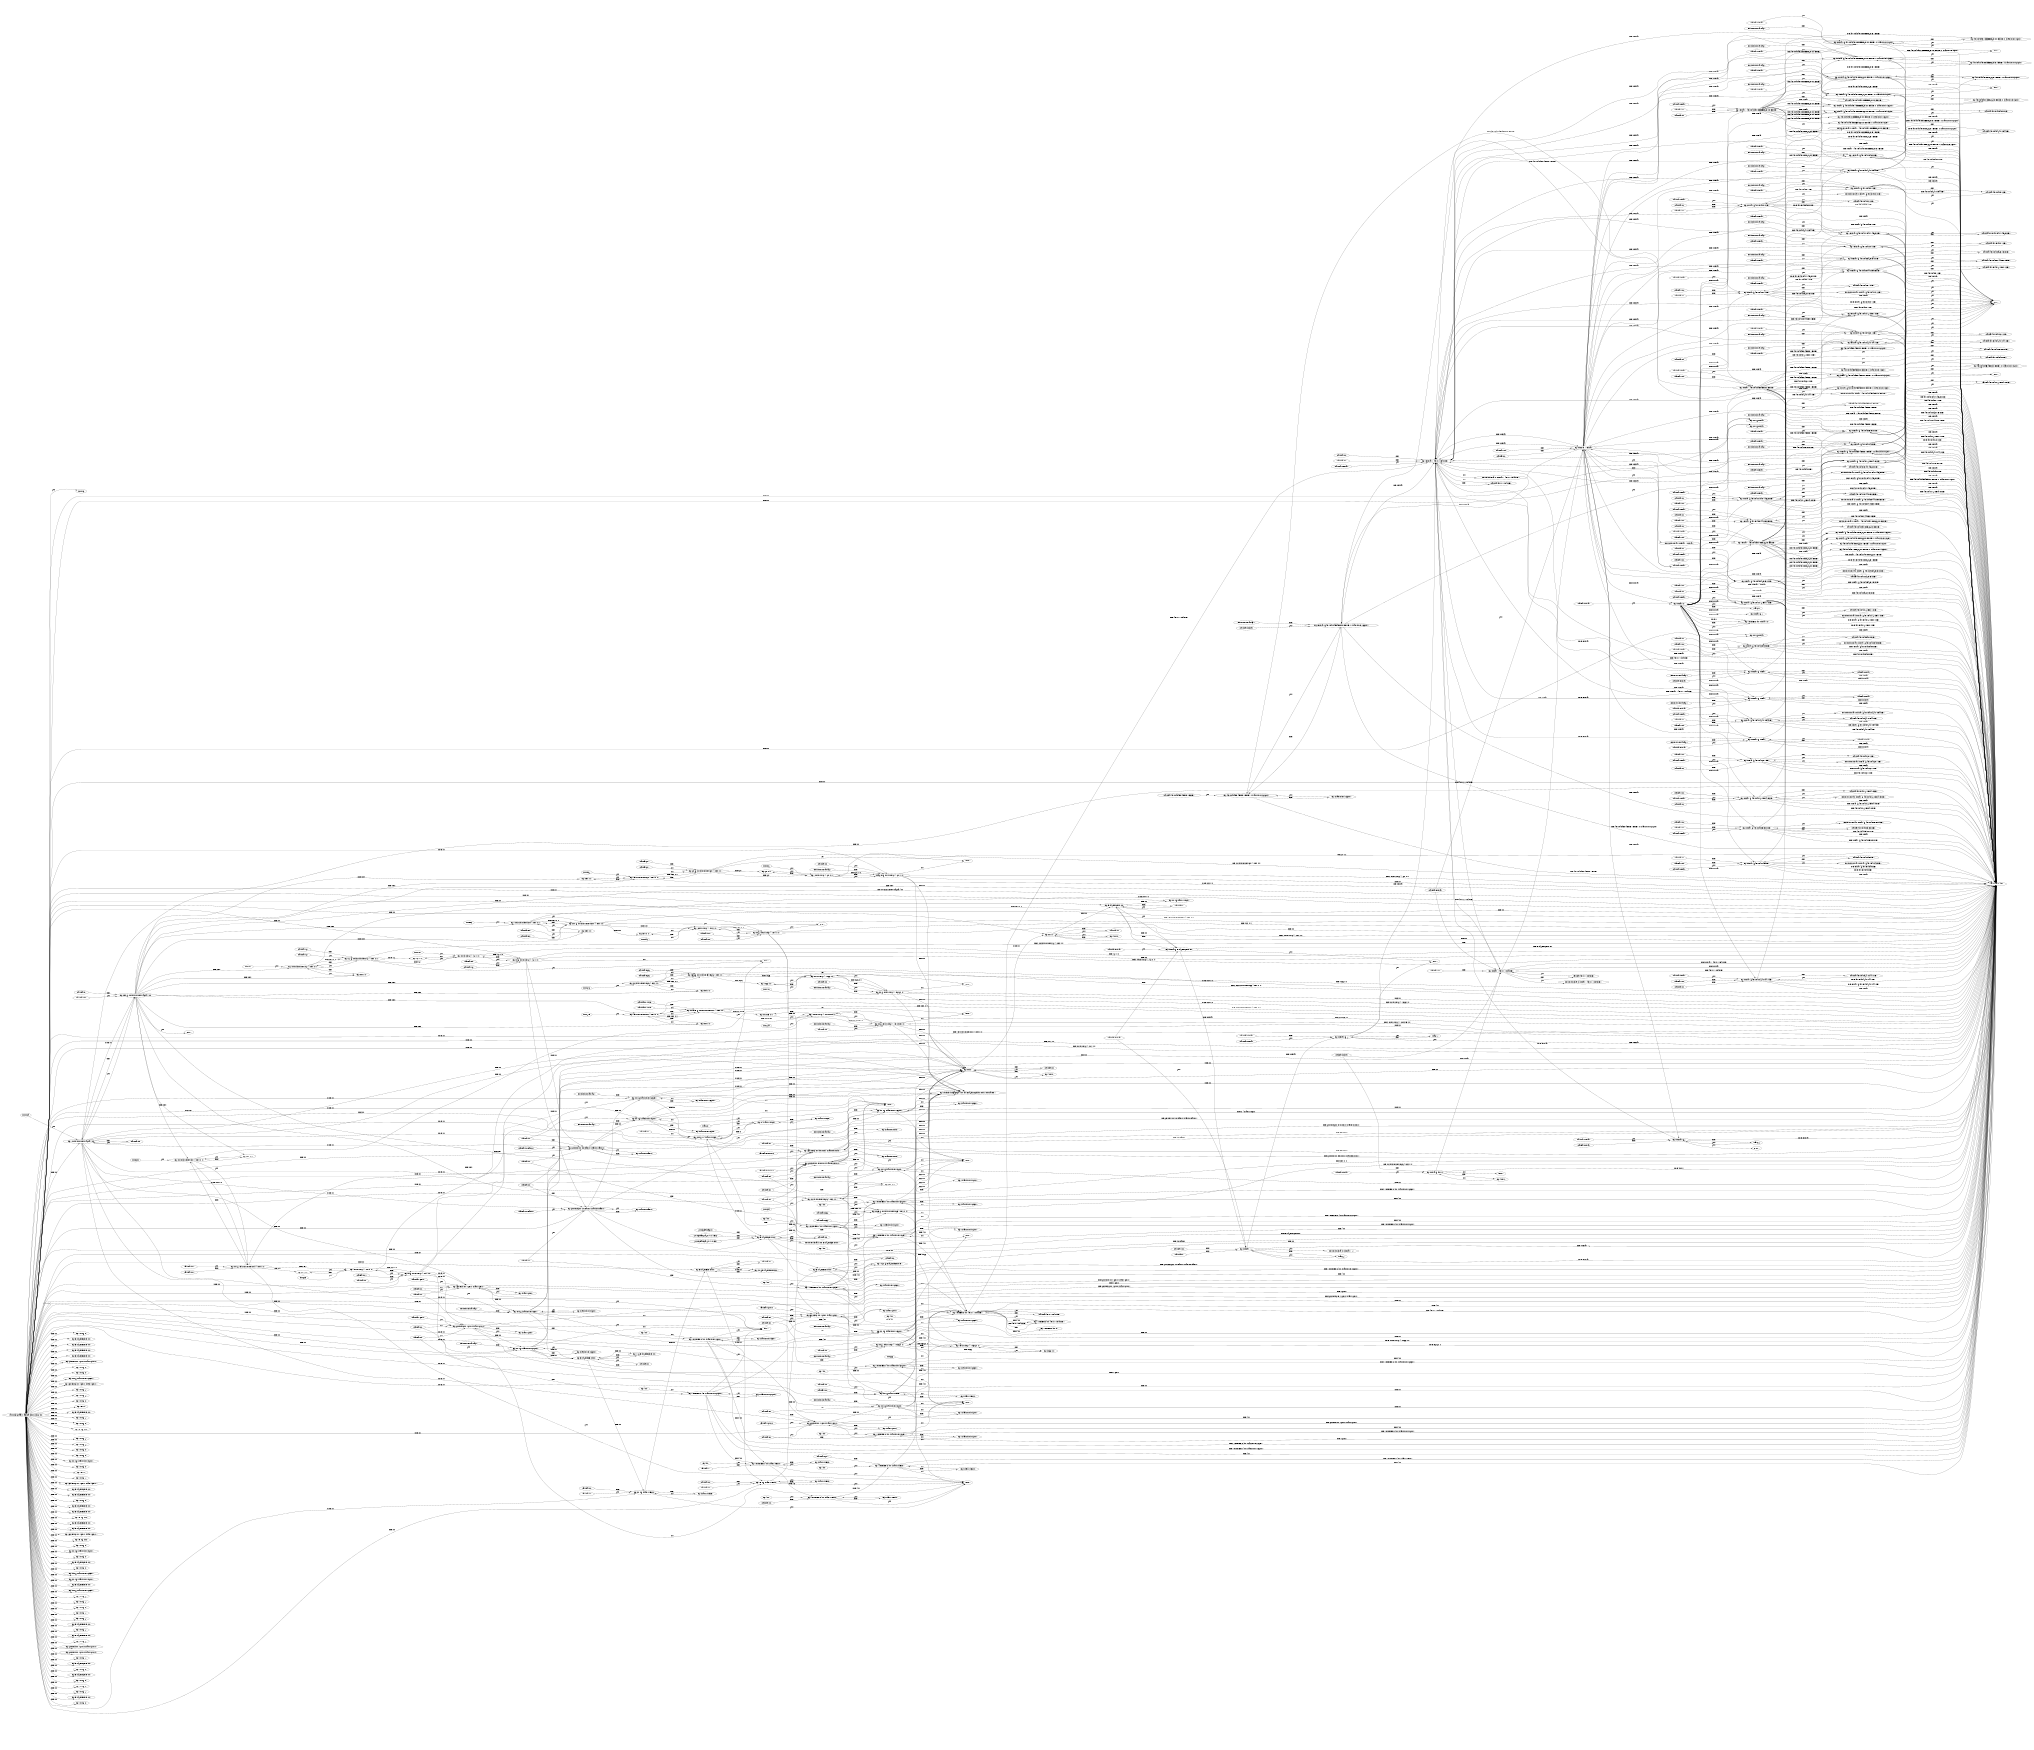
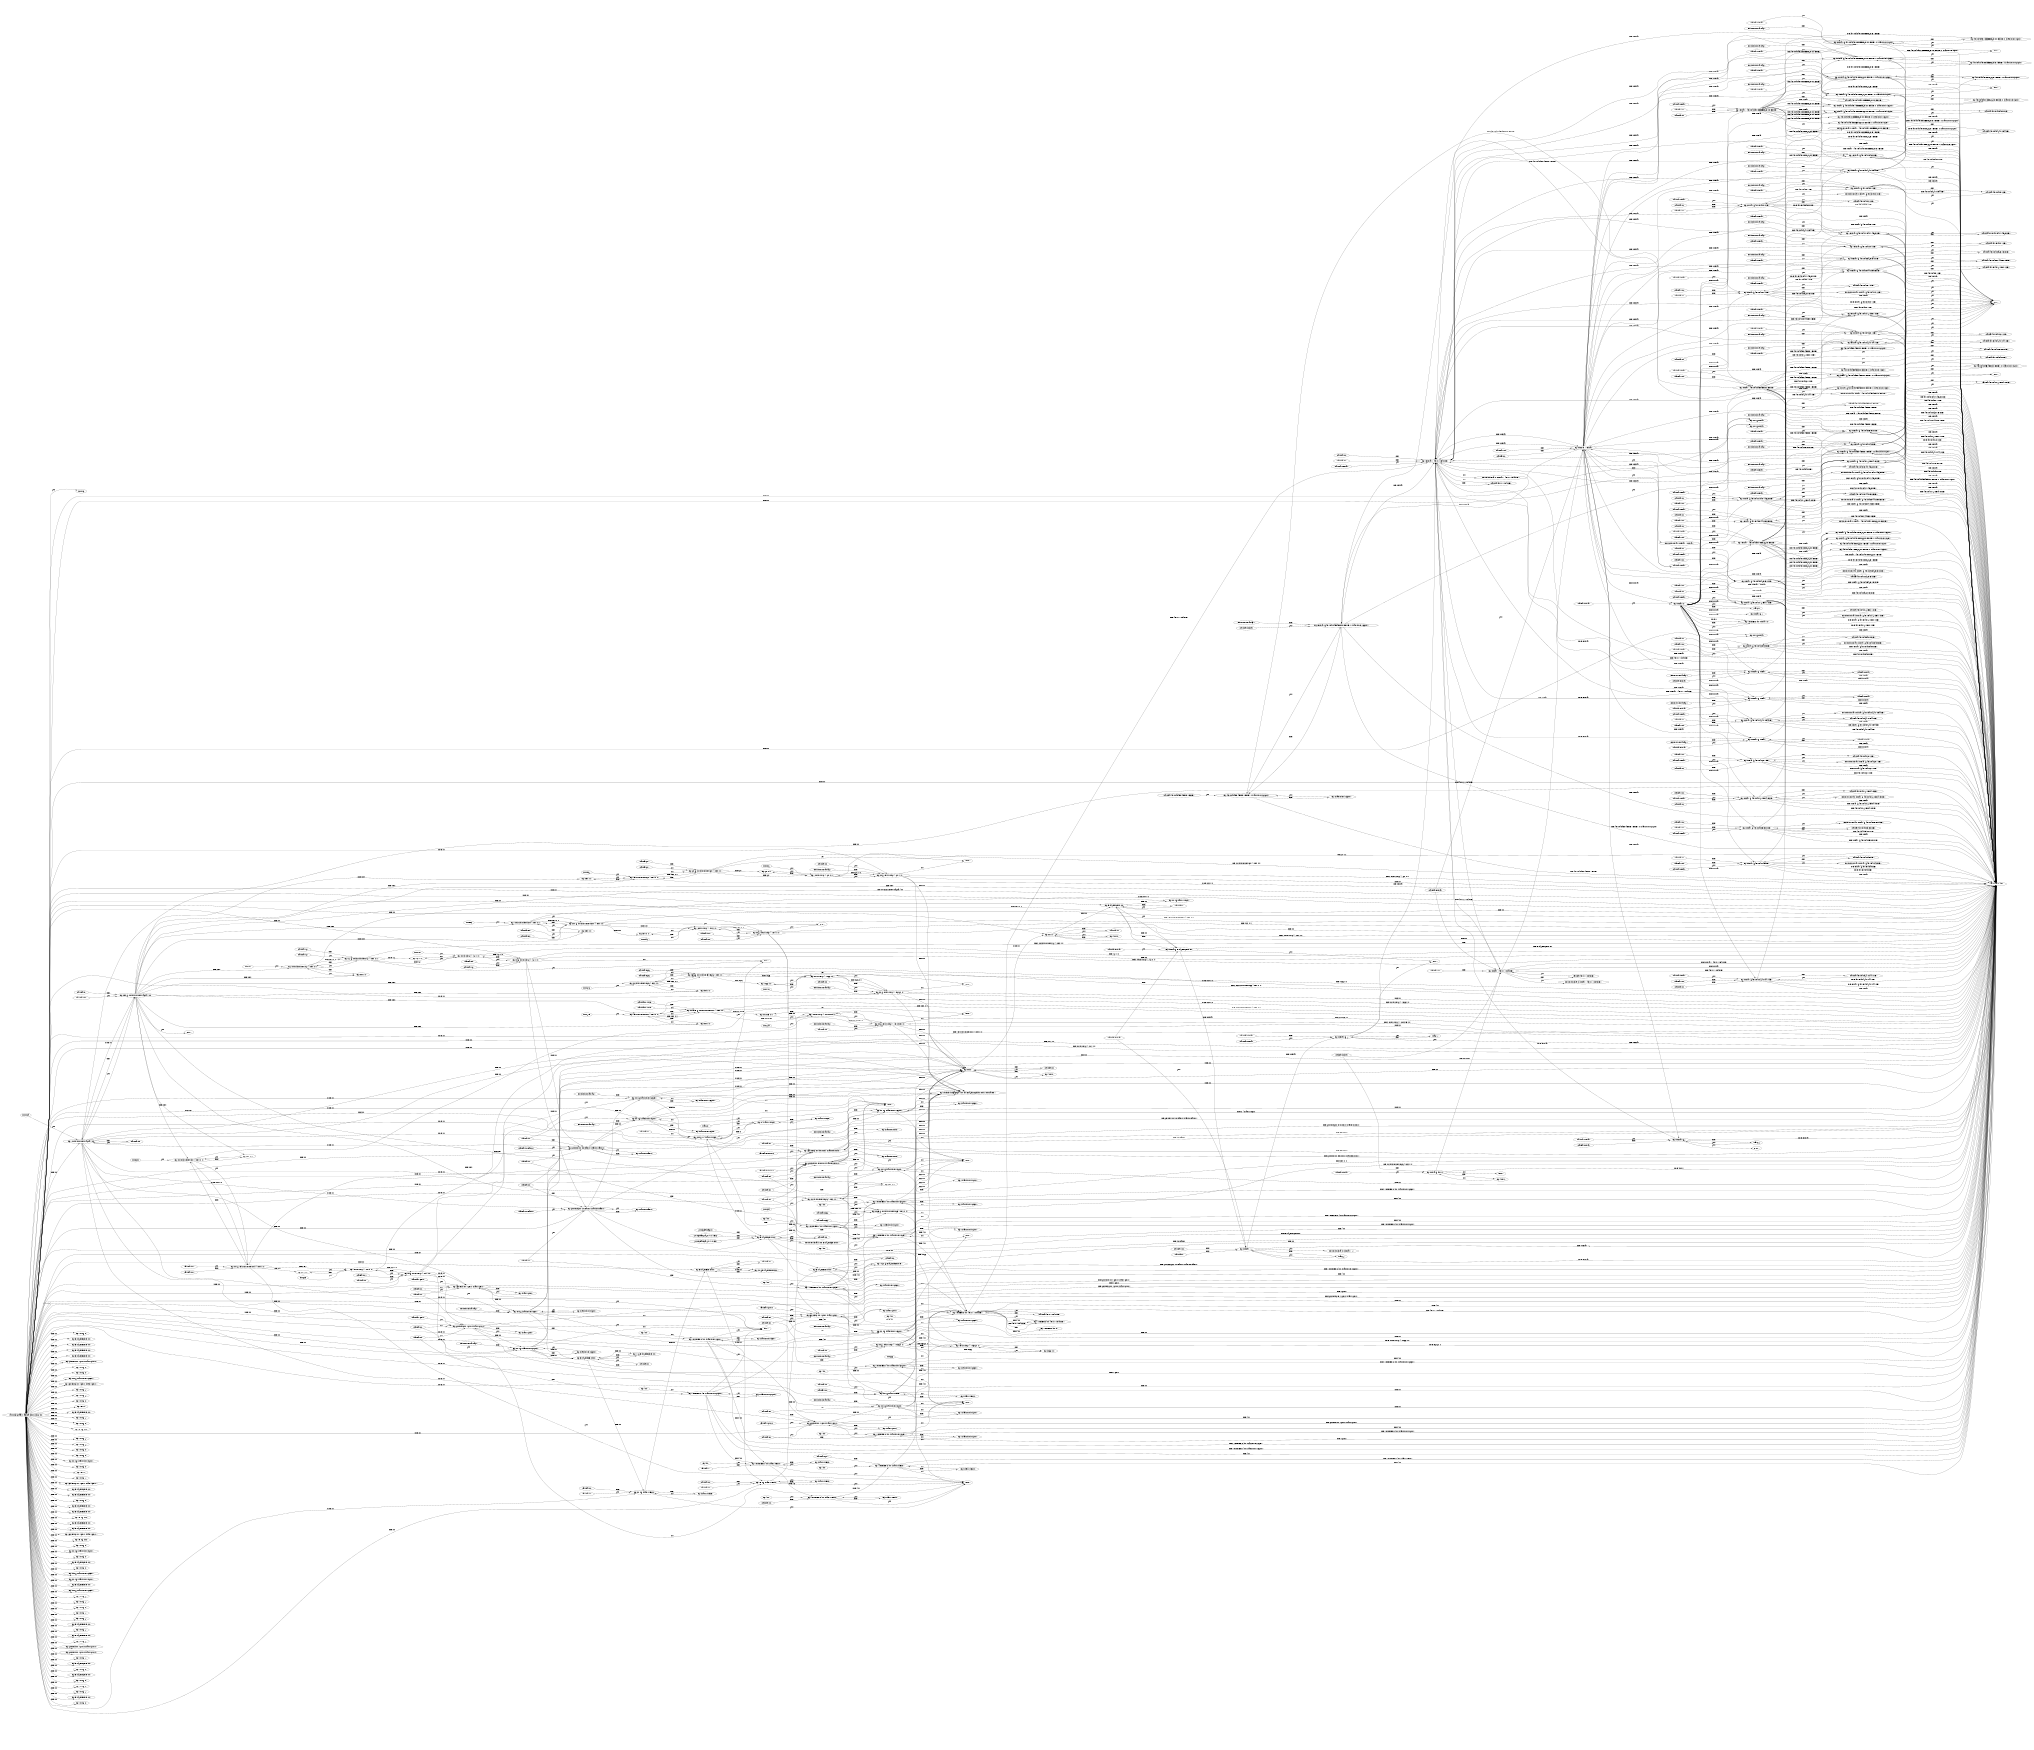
node "(Identifier,PGM_OPT_PGMCC_DATA_FIXED_LEN)": removed
node "(Literal,bp = (const u_char *) (ack + 1))": label "(Literal,bp = (const u_char *) (ack + 1))" -> "(Call,bp = (const u_char *) (ack + 1))"
edge "(MethodParameterIn,register const u_char *bp)" -> "(Call,bp = (const u_char *) (rdata + 1))": added, label "DDG: bp"
edge "(Call,opt_len = *bp++)" -> "(Call,opt_len < PGM_MIN_OPT_LEN)": label "DDG: opt_len" -> "DDG: group_buf"
